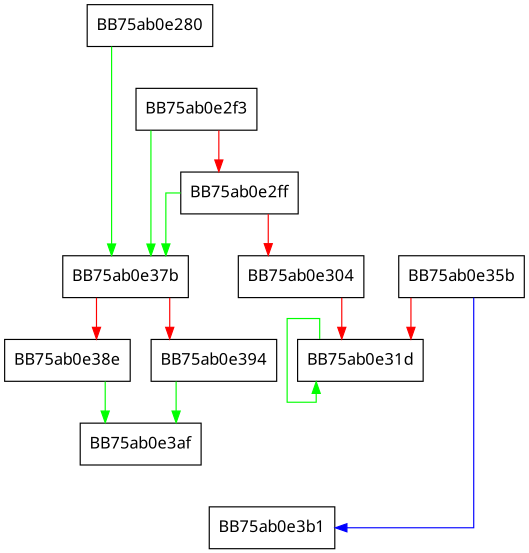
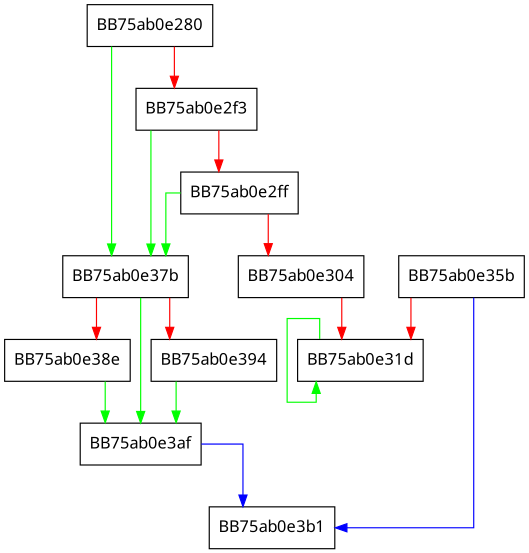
edge "BB75ab0e280" -> "BB75ab0e2f3": added
edge "BB75ab0e37b" -> "BB75ab0e3af": added
edge "BB75ab0e3af" -> "BB75ab0e3b1": added
